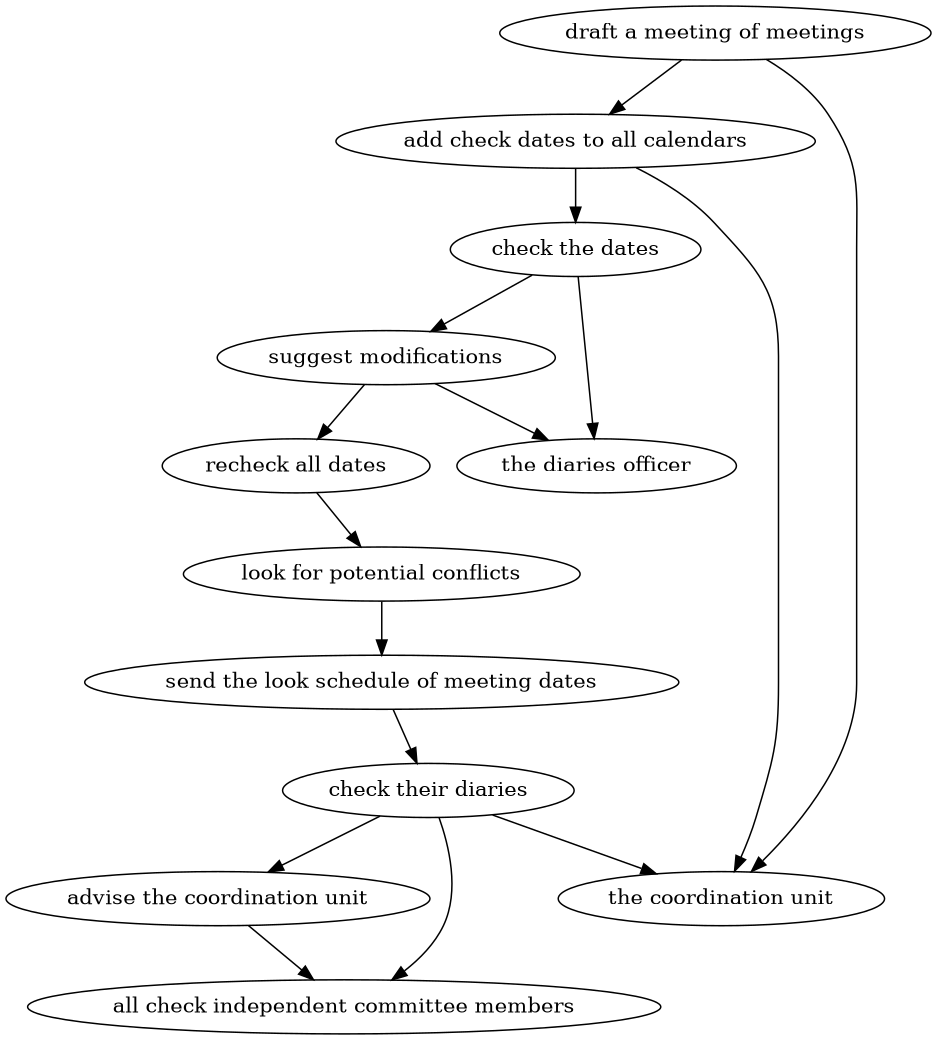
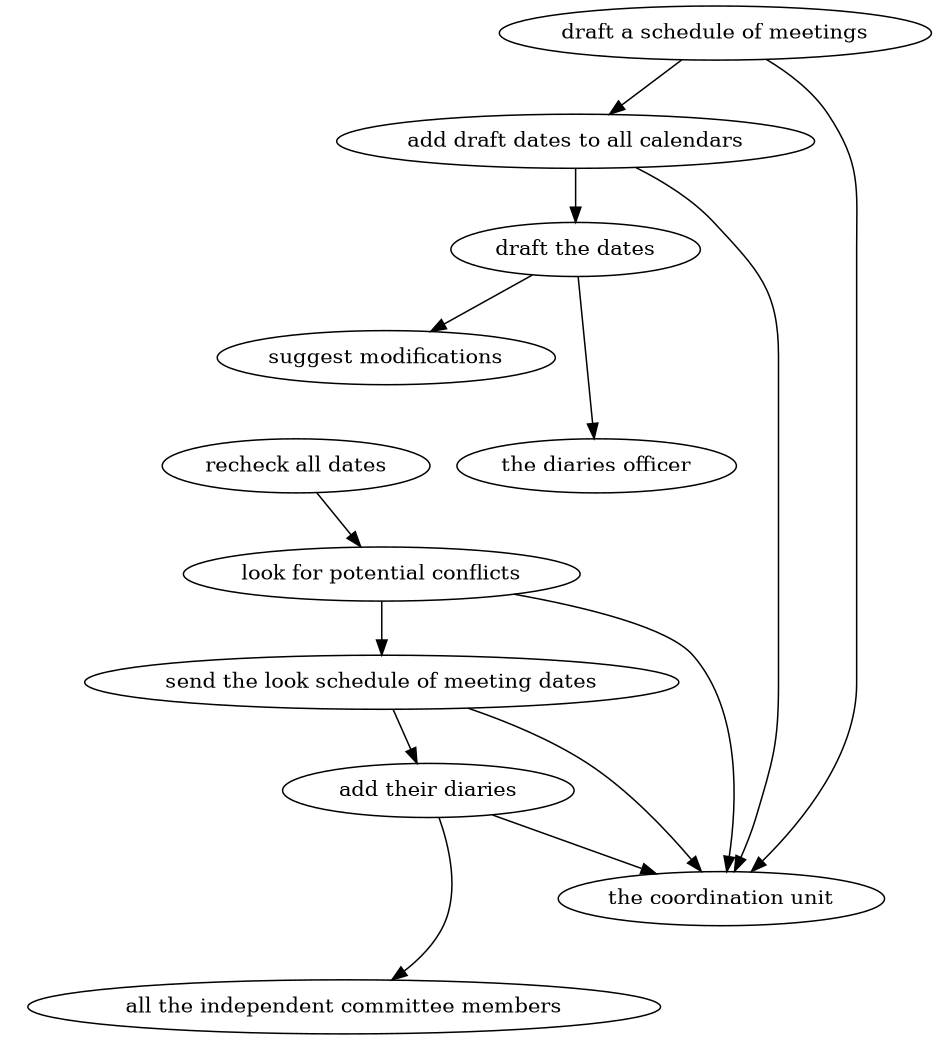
node "draft a meeting of meetings": label "draft a meeting of meetings" -> "draft a schedule of meetings"
node "add check dates to all calendars": label "add check dates to all calendars" -> "add draft dates to all calendars"
node "check the dates": label "check the dates" -> "draft the dates"
edge "suggest modifications" -> "recheck all dates": removed
edge "suggest modifications" -> "the diaries officer": removed
edge "look for potential conflicts" -> "the coordination unit": added
edge "send the look schedule of meeting dates" -> "the coordination unit": added
node "check their diaries": label "check their diaries" -> "add their diaries"
node "advise the coordination unit": removed
node "all check independent committee members": label "all check independent committee members" -> "all the independent committee members"
